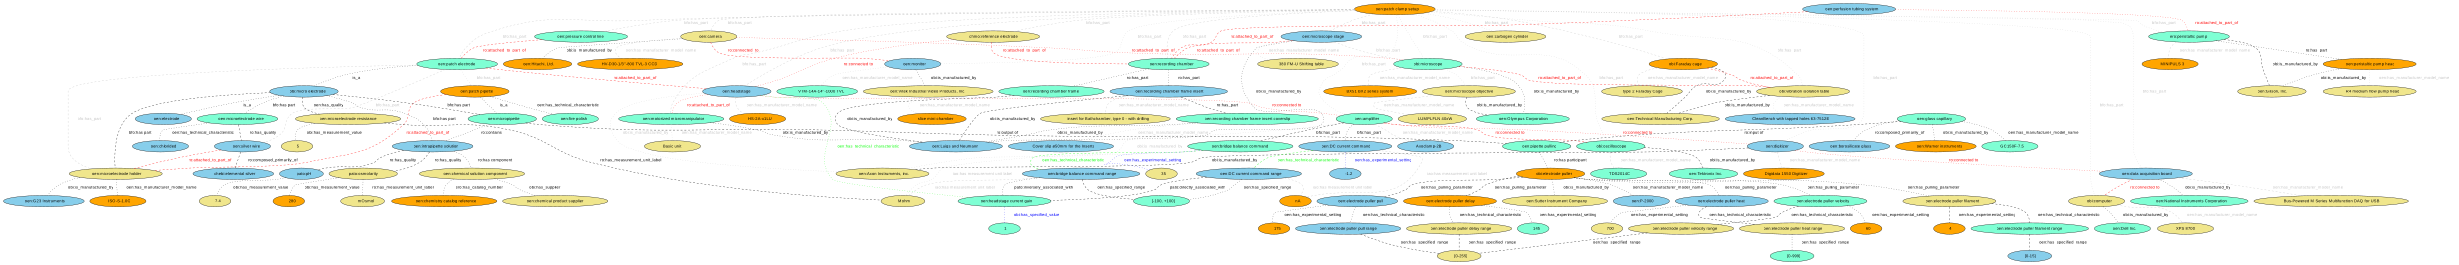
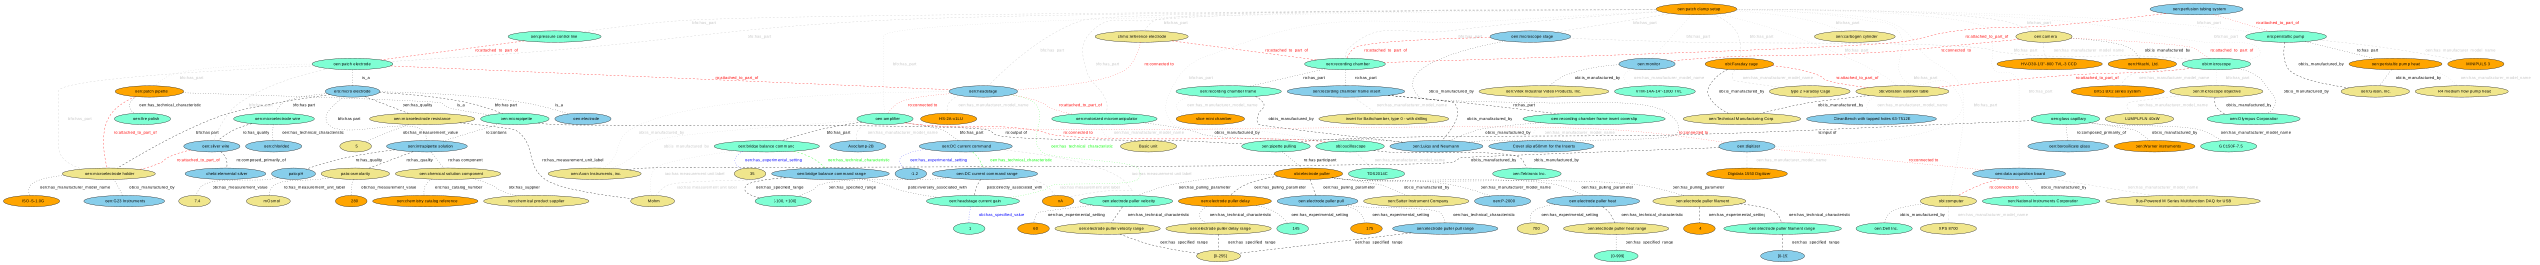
node "380 FM-U Shifting table": removed
node "obi:micro electrode": label "obi:micro electrode" -> "ero:micro electrode"
